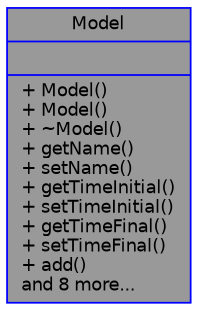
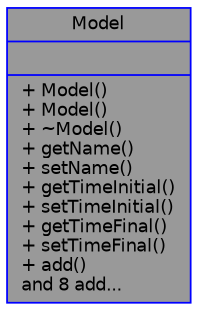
node "Model": text "and 8 more..." -> "and 8 add..."
